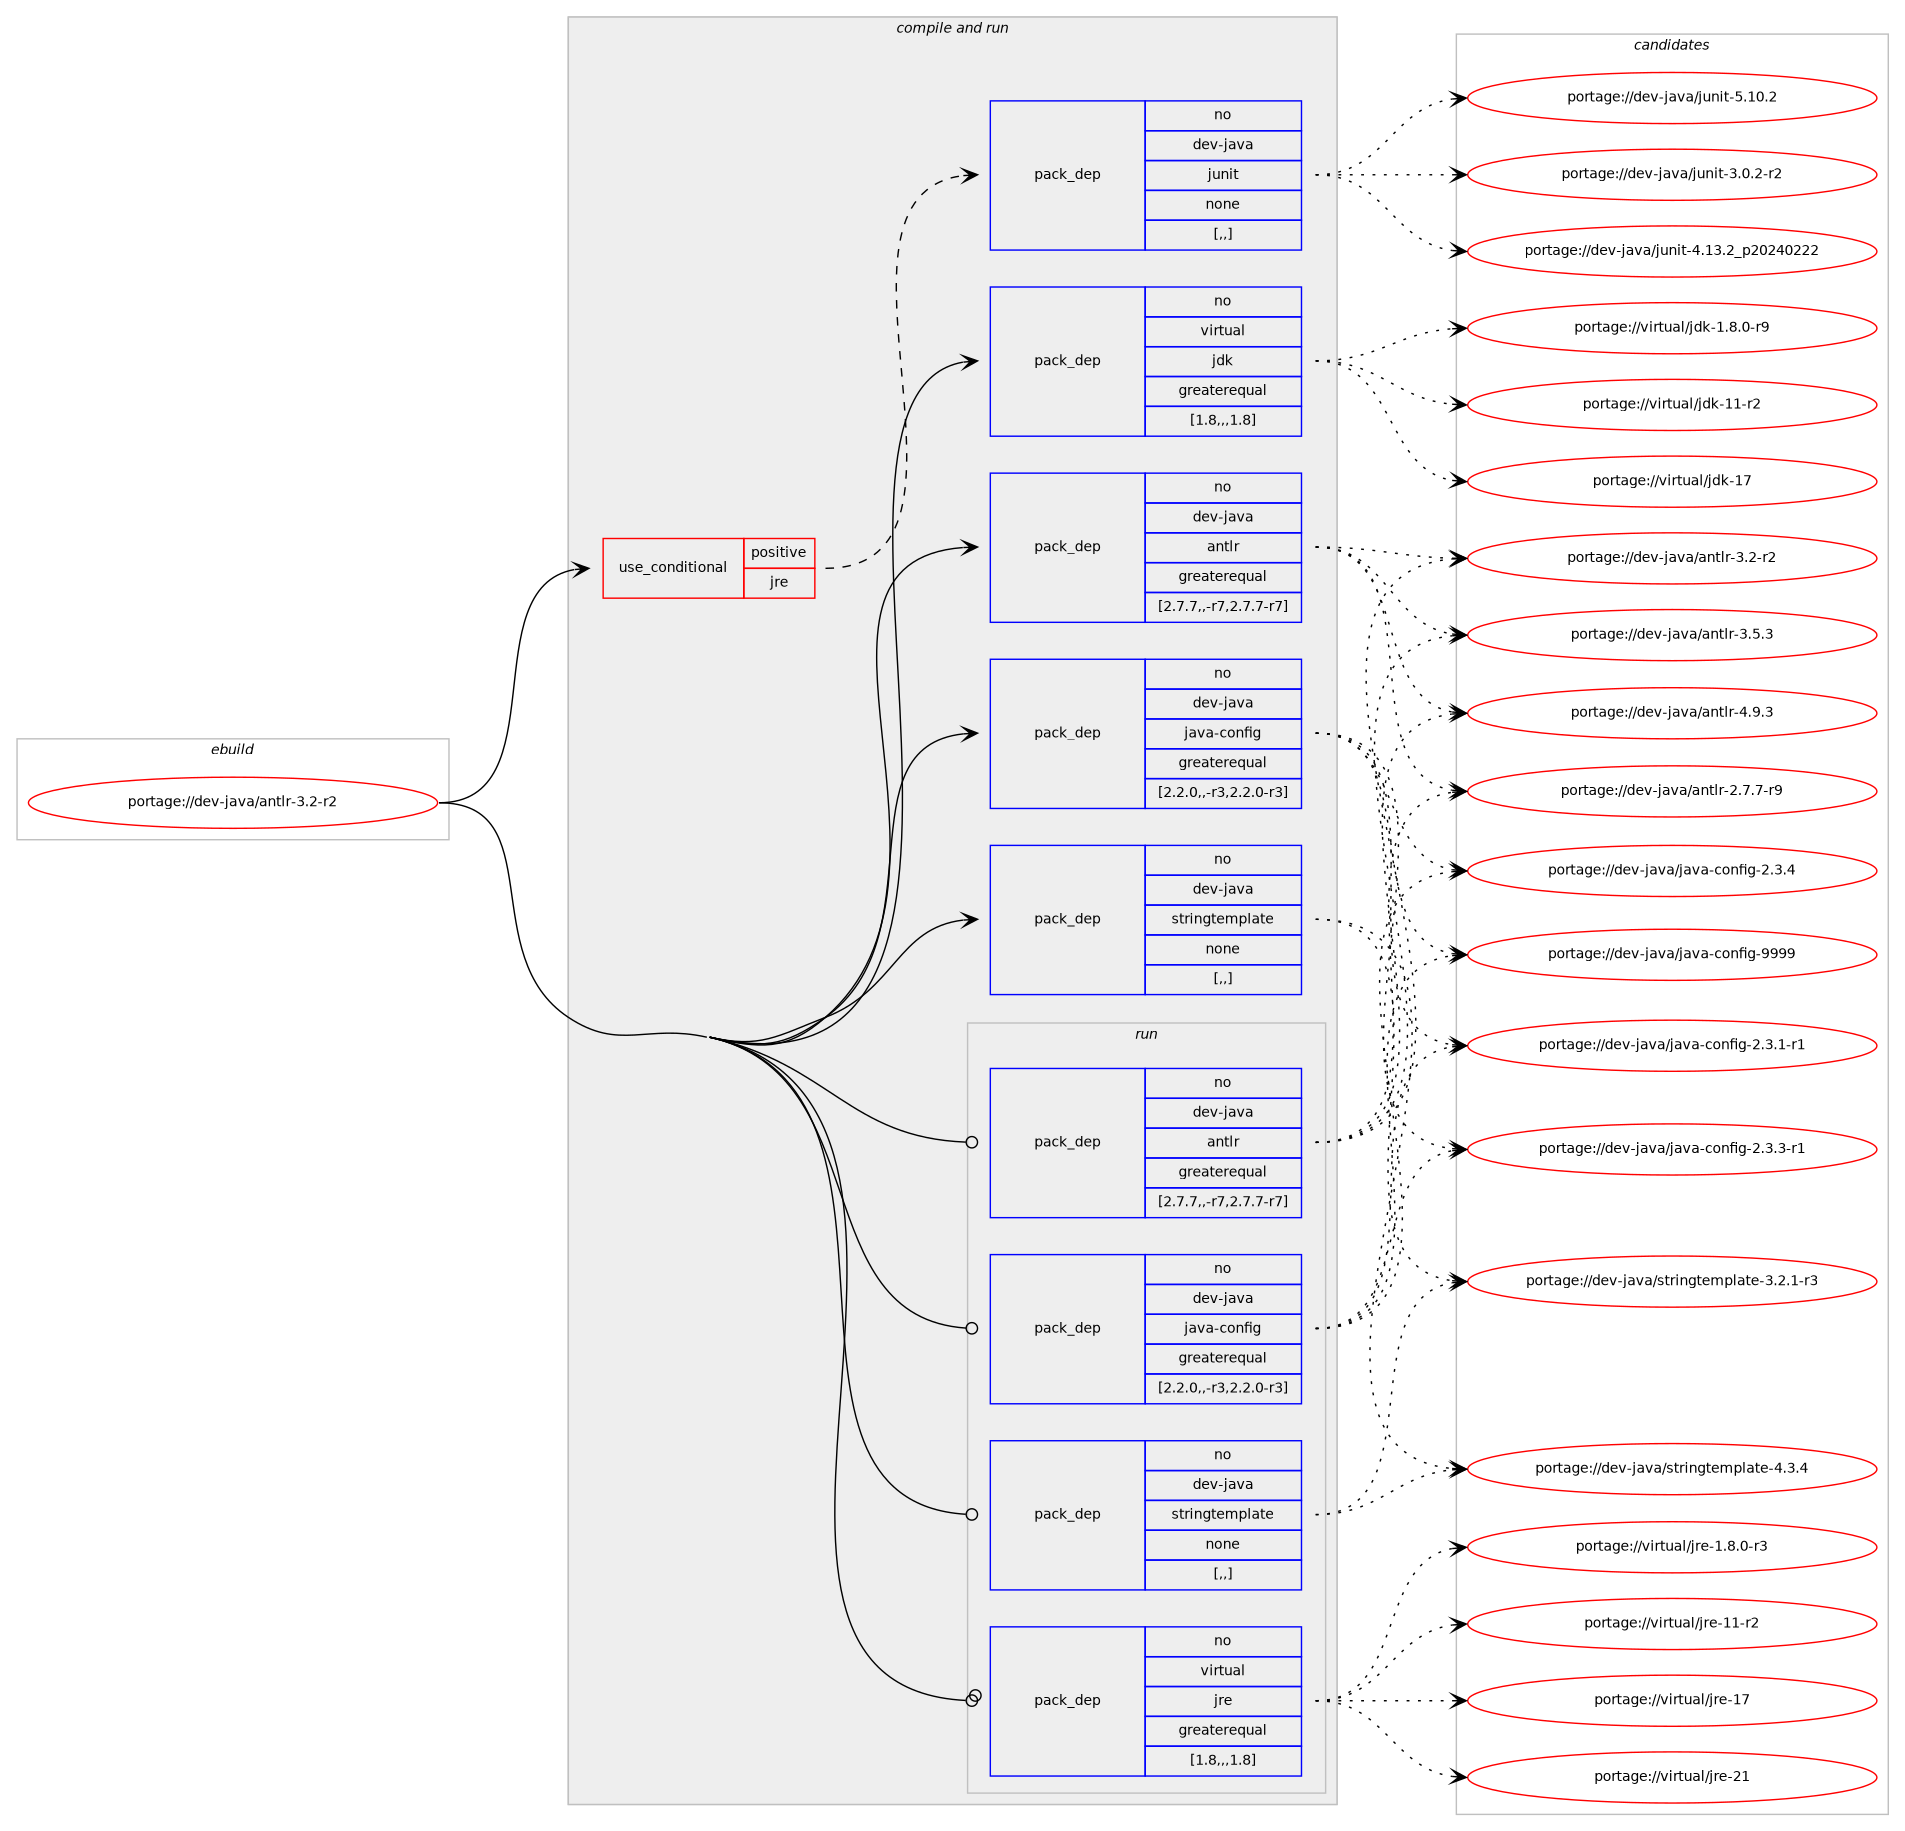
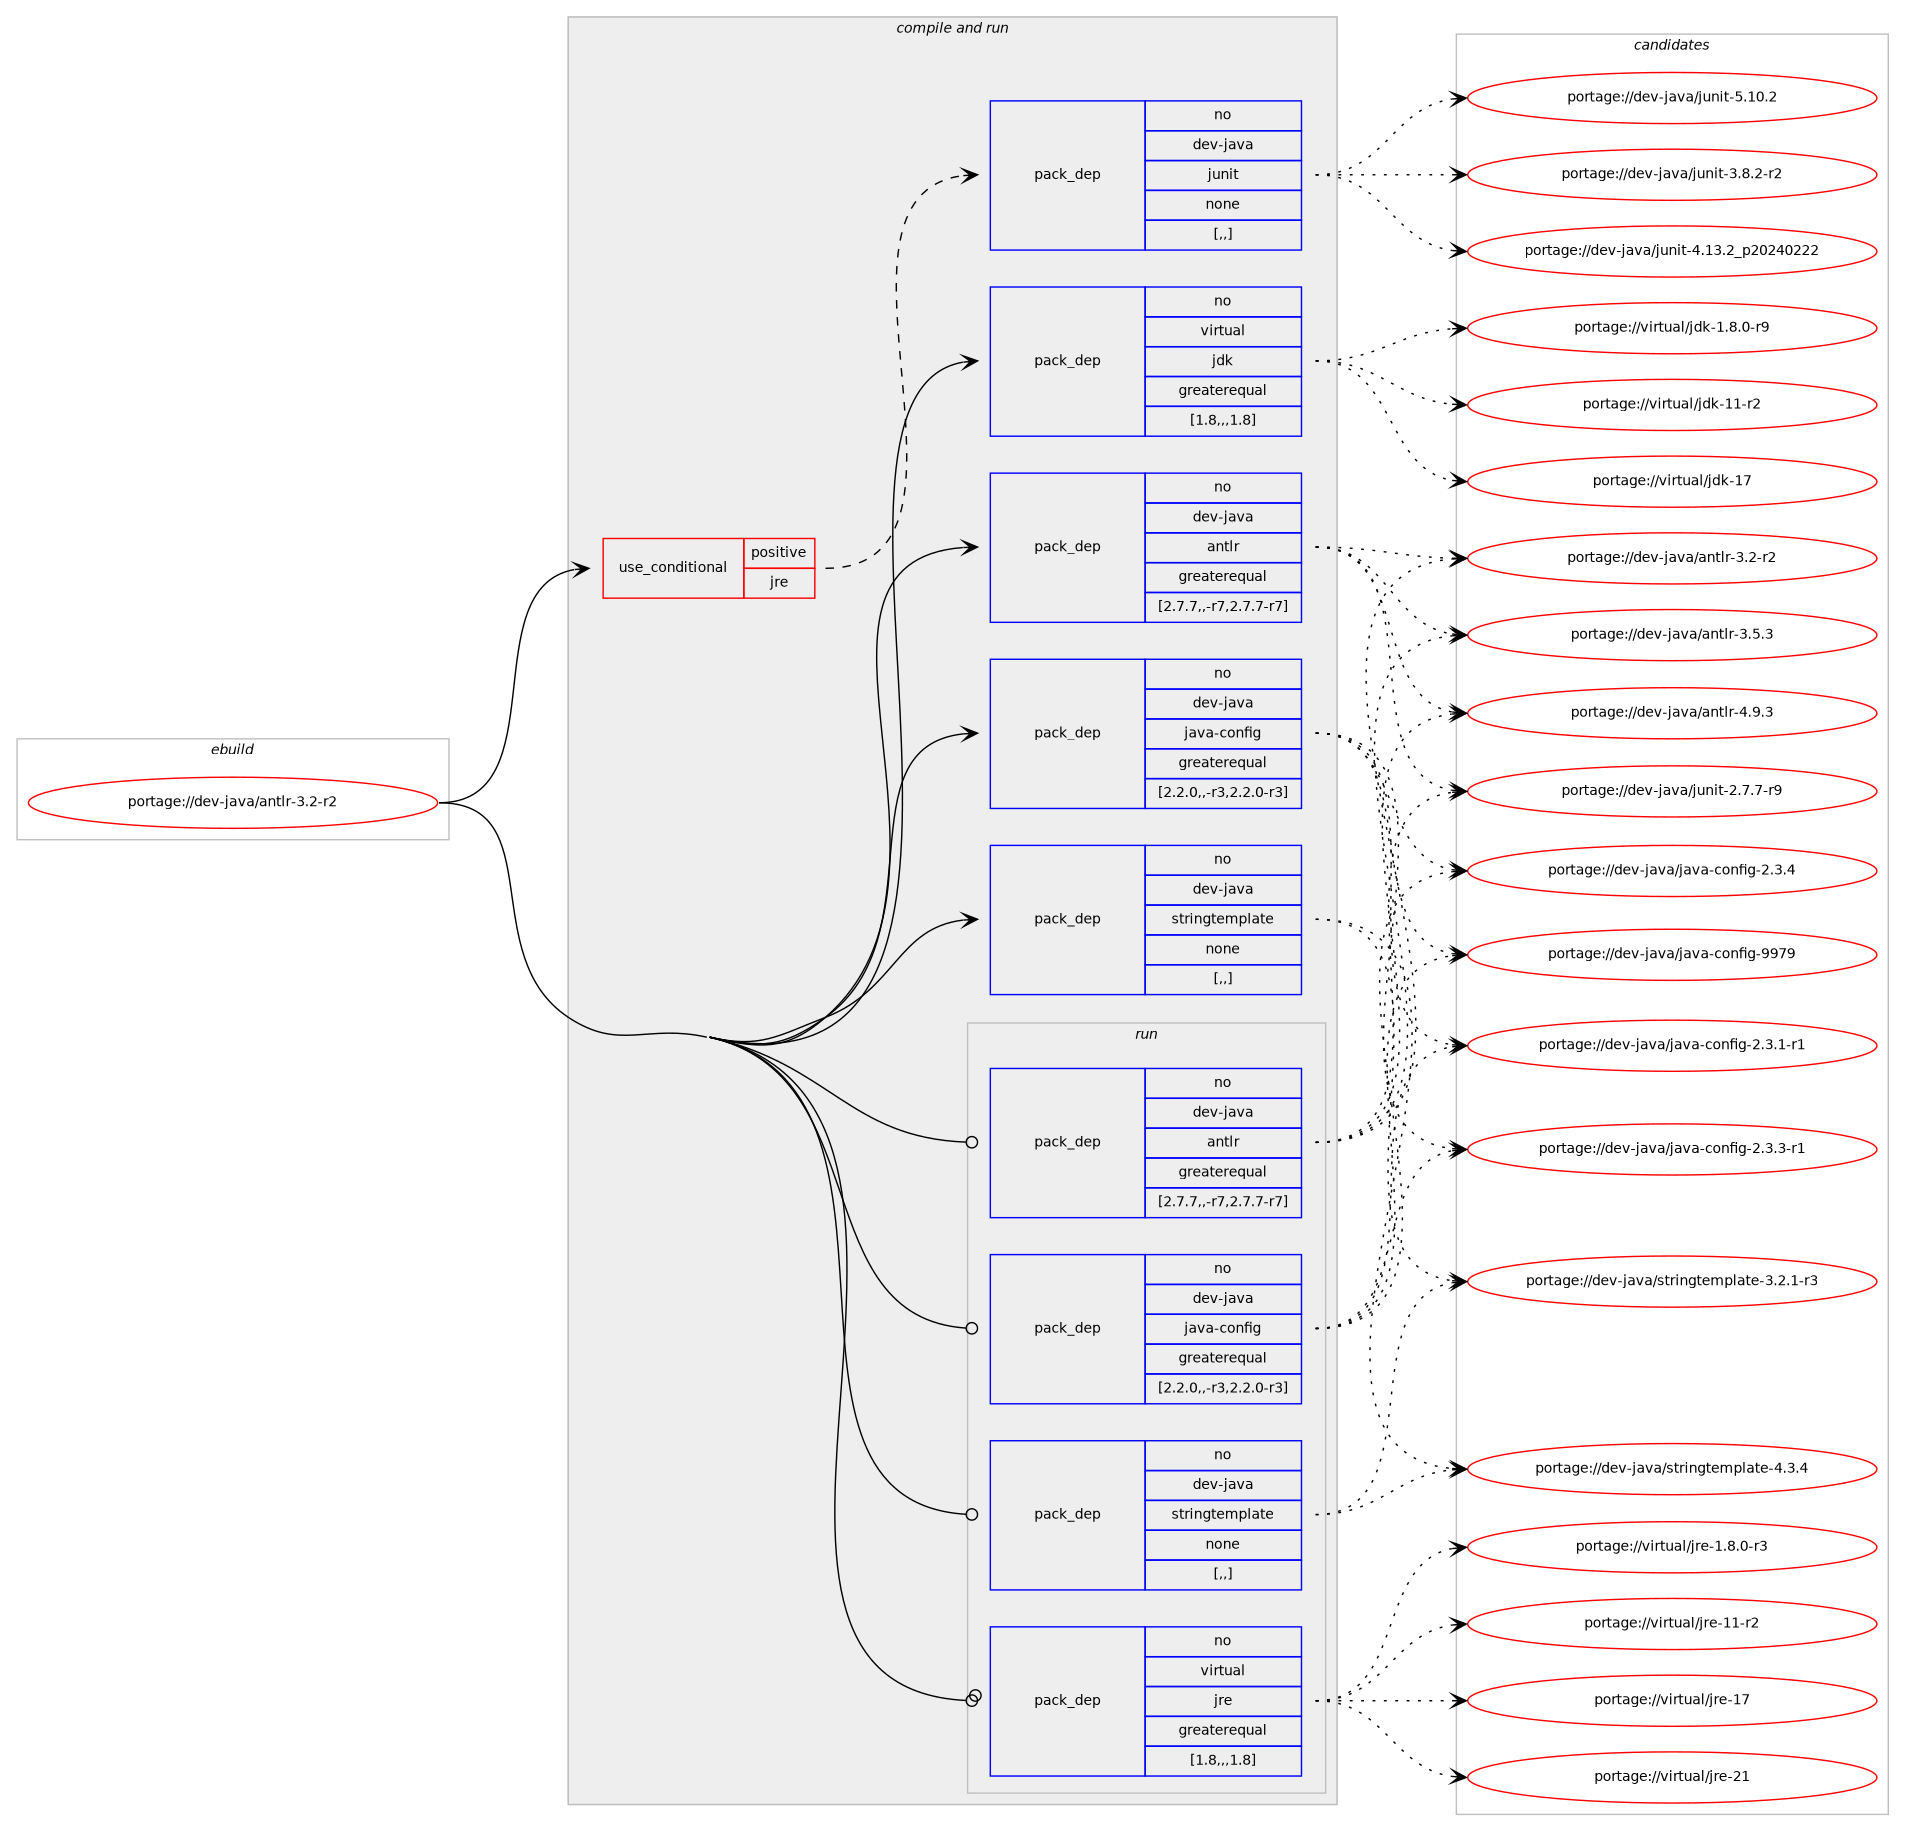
node "portage://dev-java/junit-3.0.2-r2": label "portage://dev-java/junit-3.0.2-r2" -> "portage://dev-java/junit-3.8.2-r2"
node "portage://dev-java/antlr-2.7.7-r9": label "portage://dev-java/antlr-2.7.7-r9" -> "portage://dev-java/junit-2.7.7-r9"
node "portage://dev-java/java-config-9999": label "portage://dev-java/java-config-9999" -> "portage://dev-java/java-config-9979"
